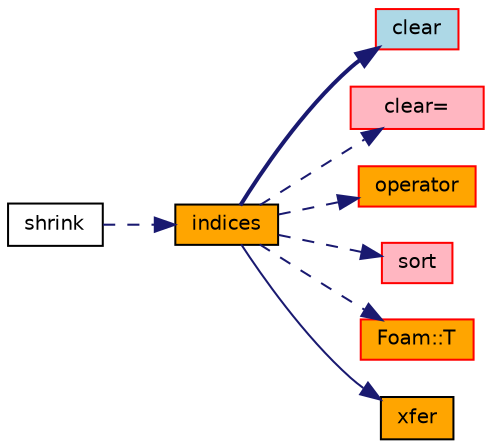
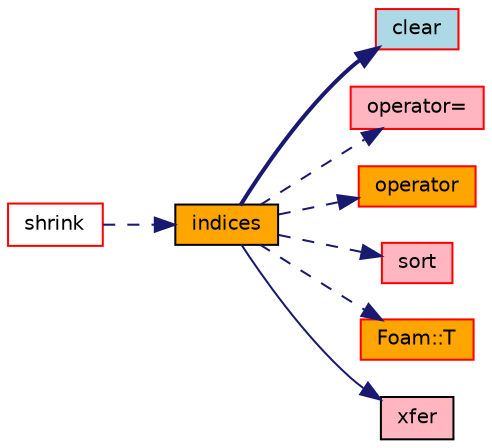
node "clear=": label "clear=" -> "operator="
node "shrink": color black -> red
node "xfer": fillcolor orange -> lightpink
